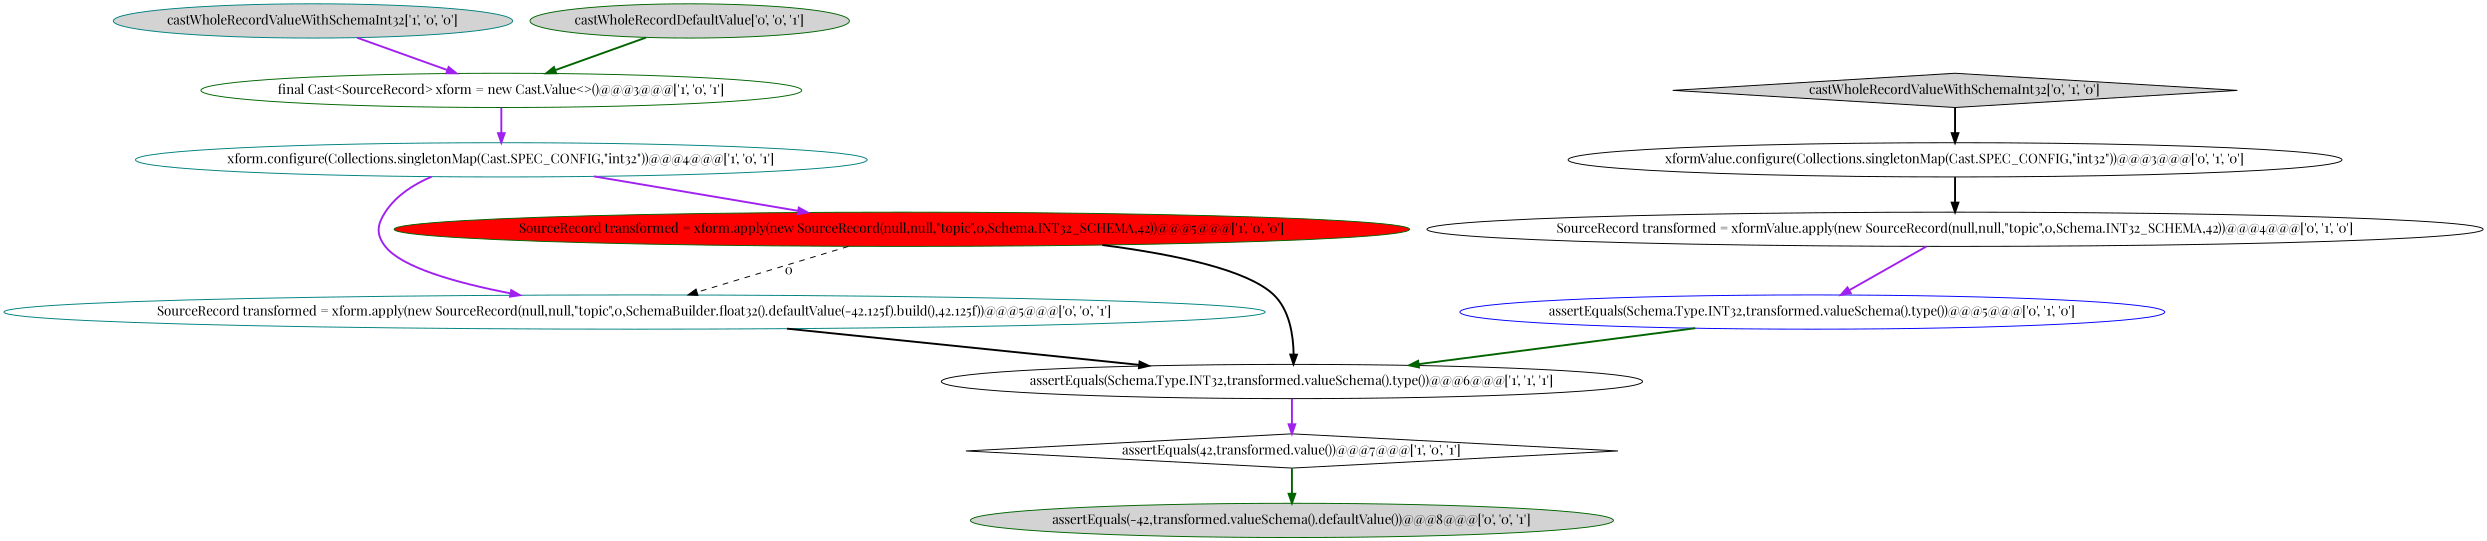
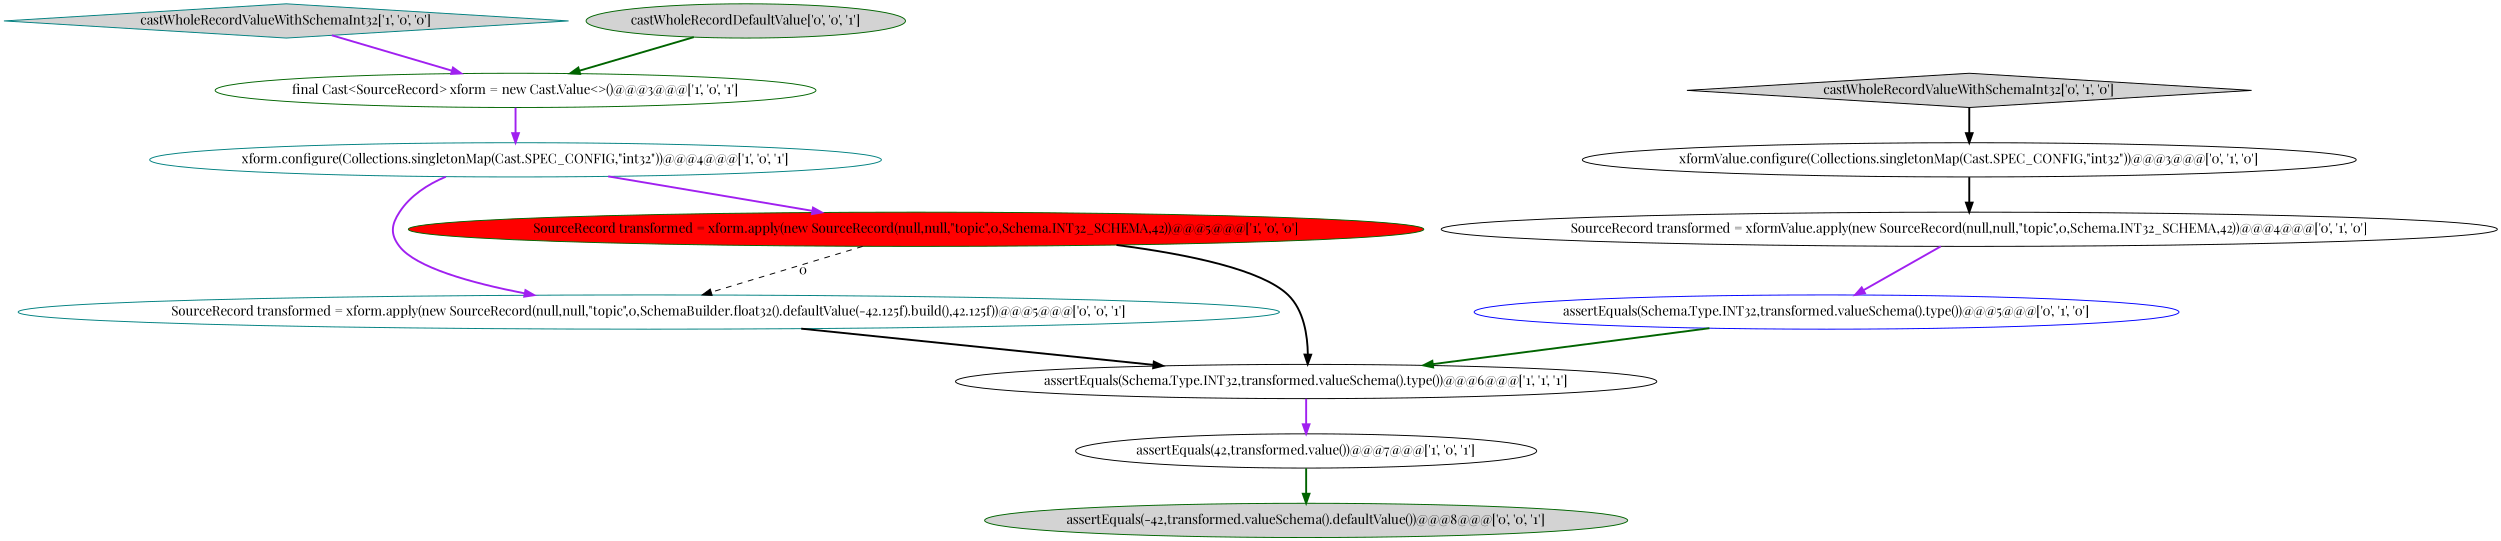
node "castWholeRecordValueWithSchemaInt32['1', '0', '0']": shape ellipse -> diamond
node "assertEquals(42,transformed.value())@@@7@@@['1', '0', '1']": shape diamond -> ellipse
